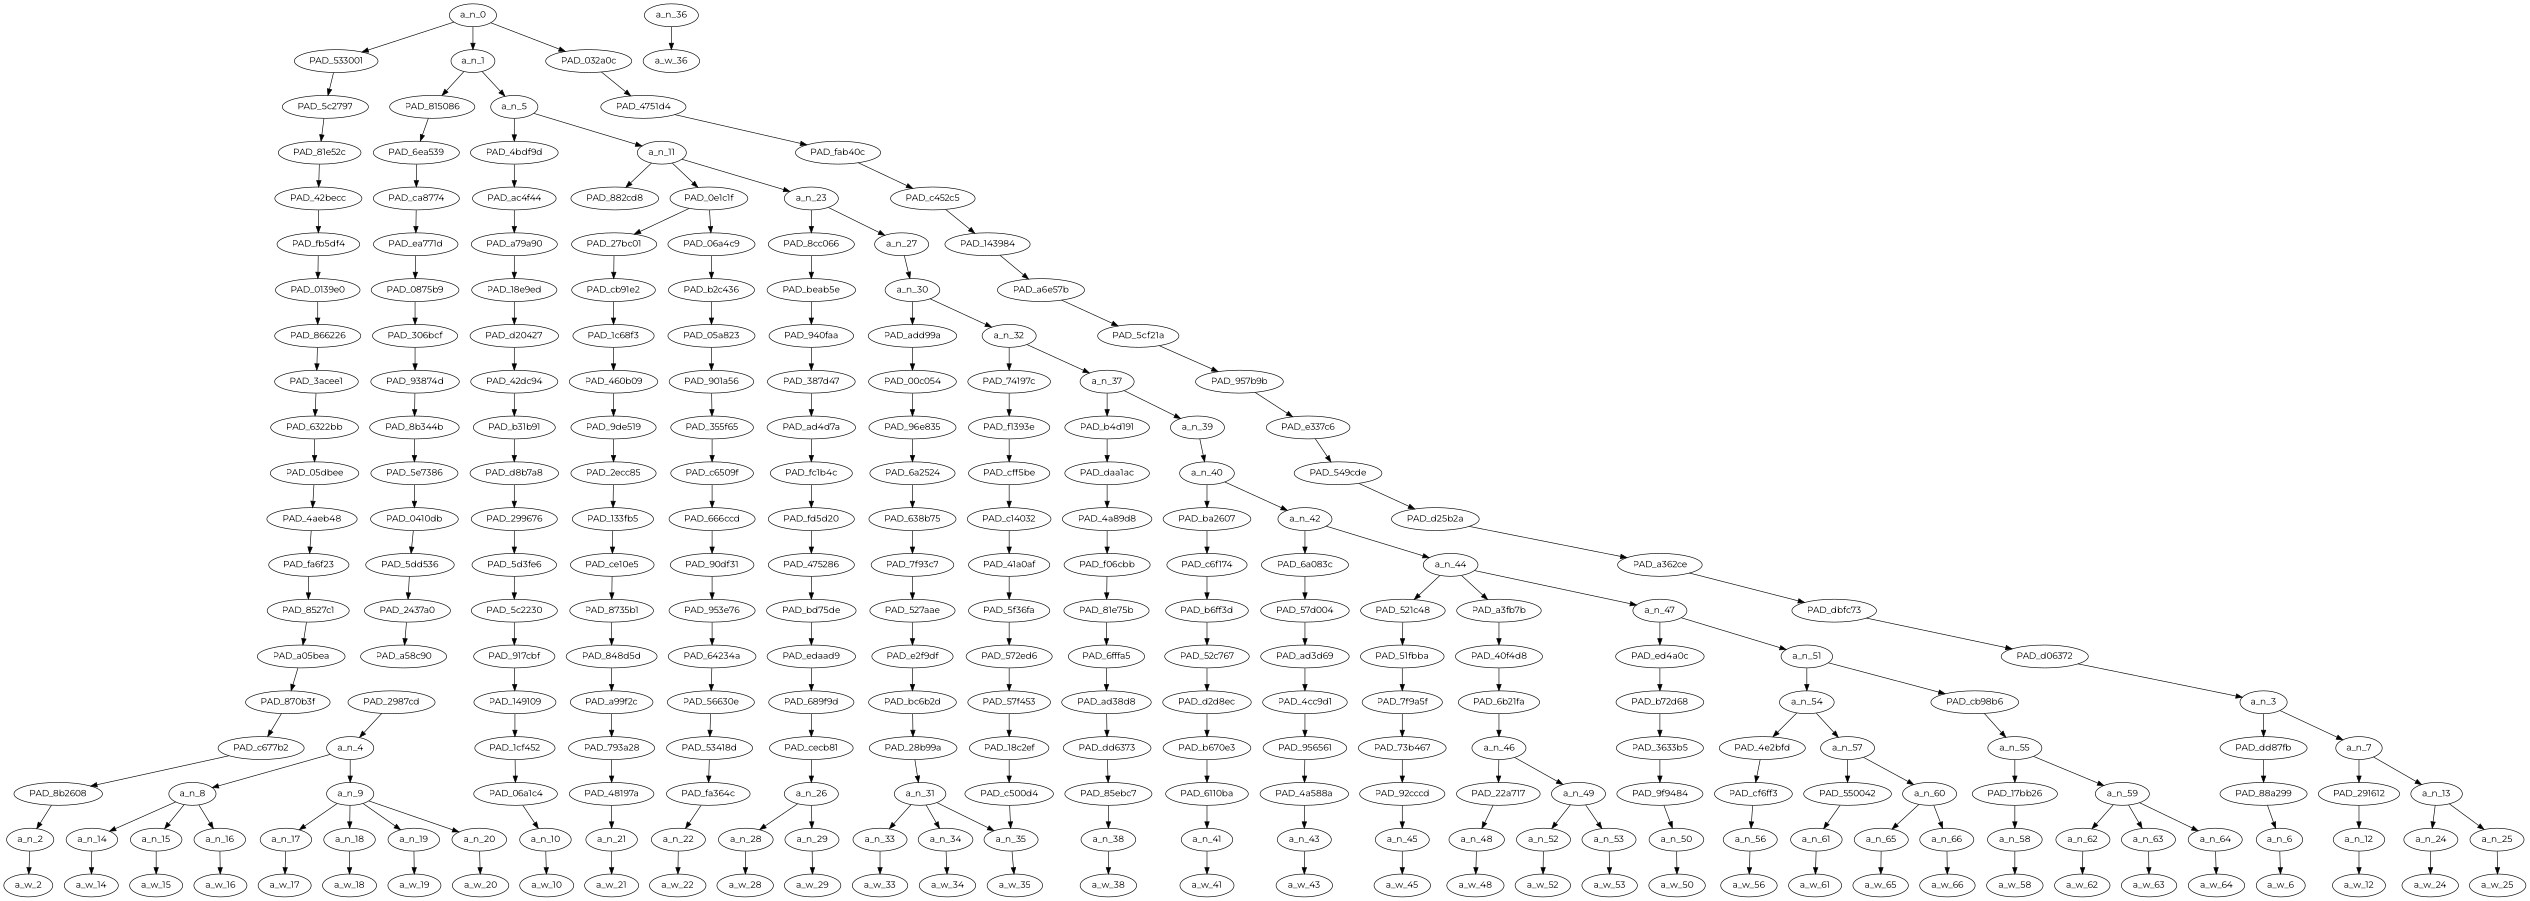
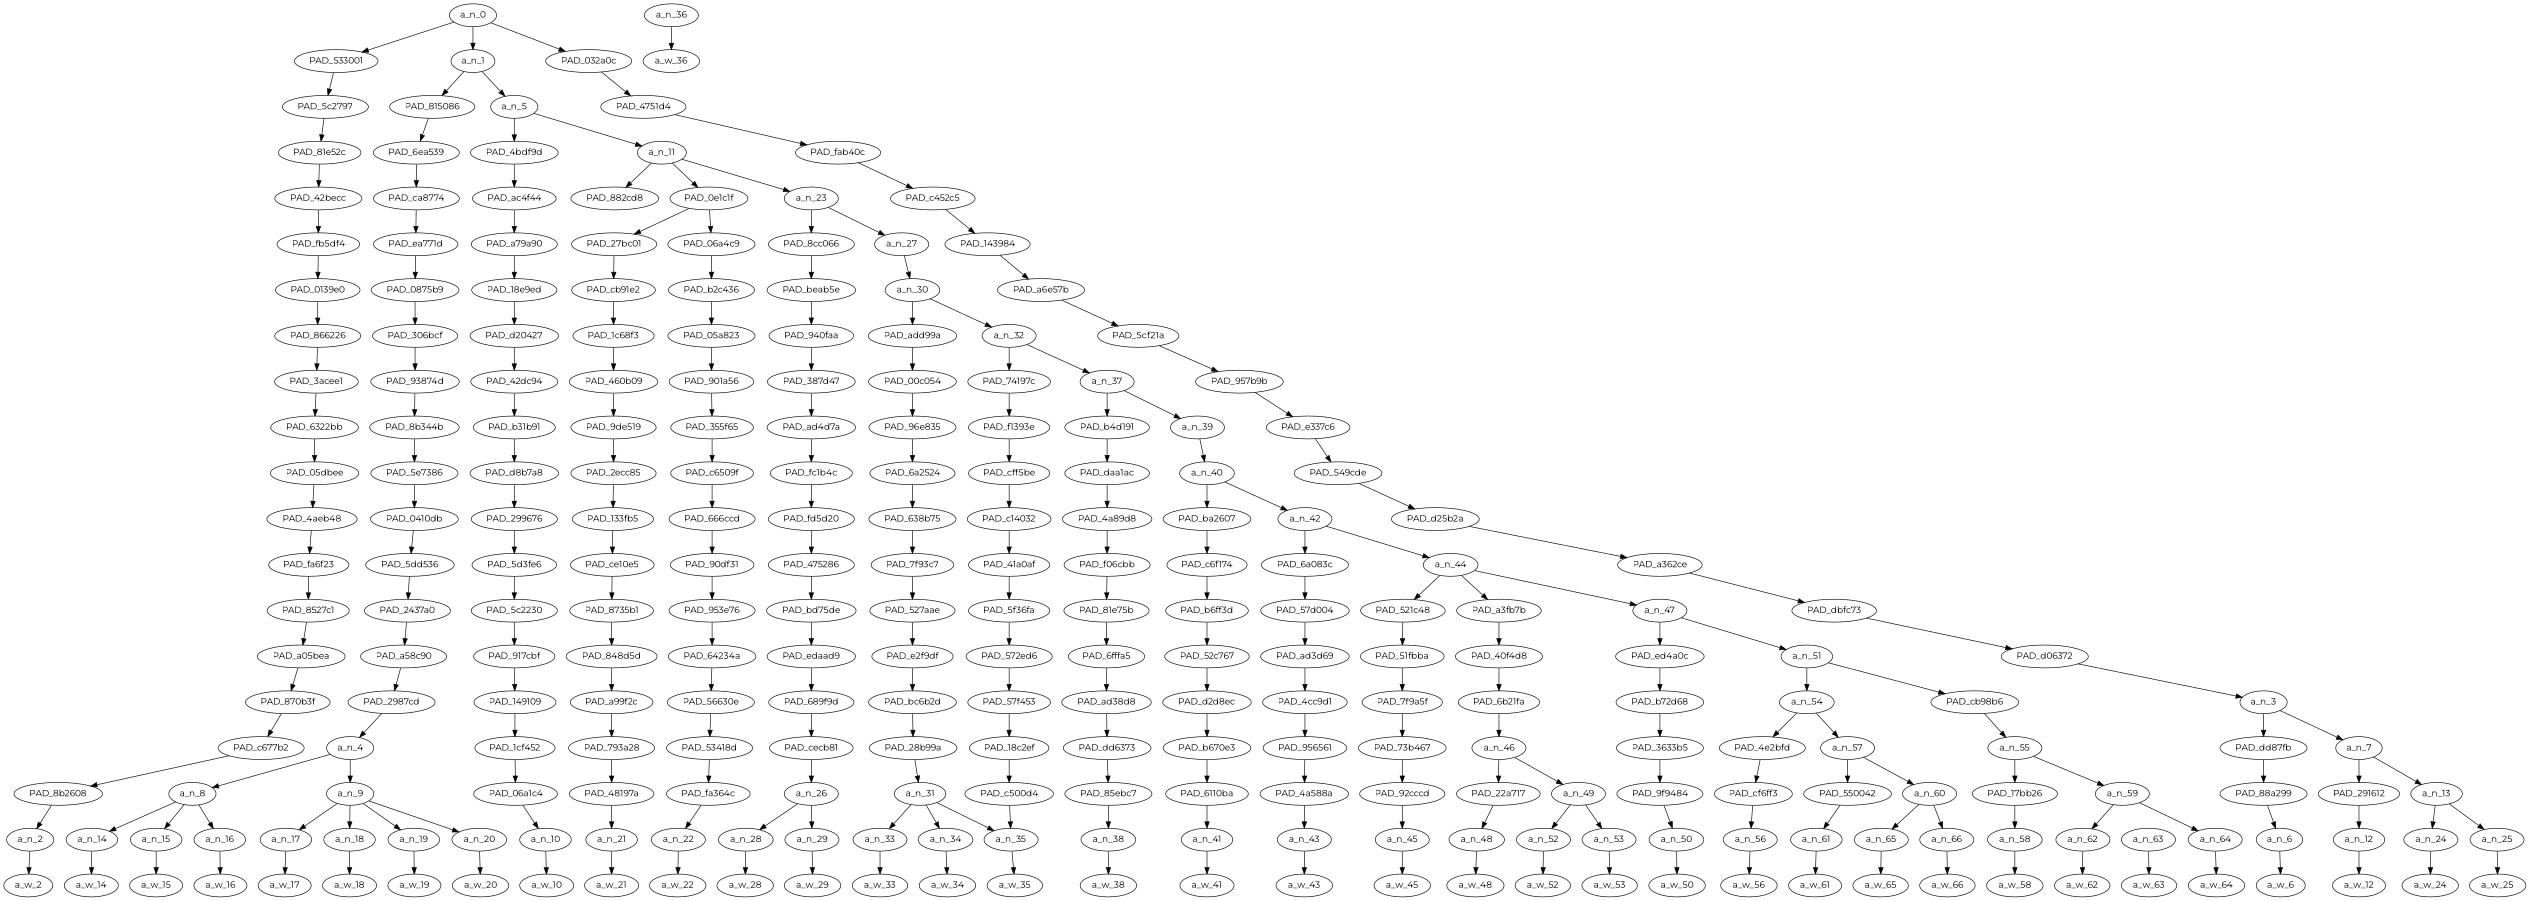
edge "PAD_a58c90" -> "PAD_2987cd": added
edge "a_n_59" -> "a_n_63": removed
